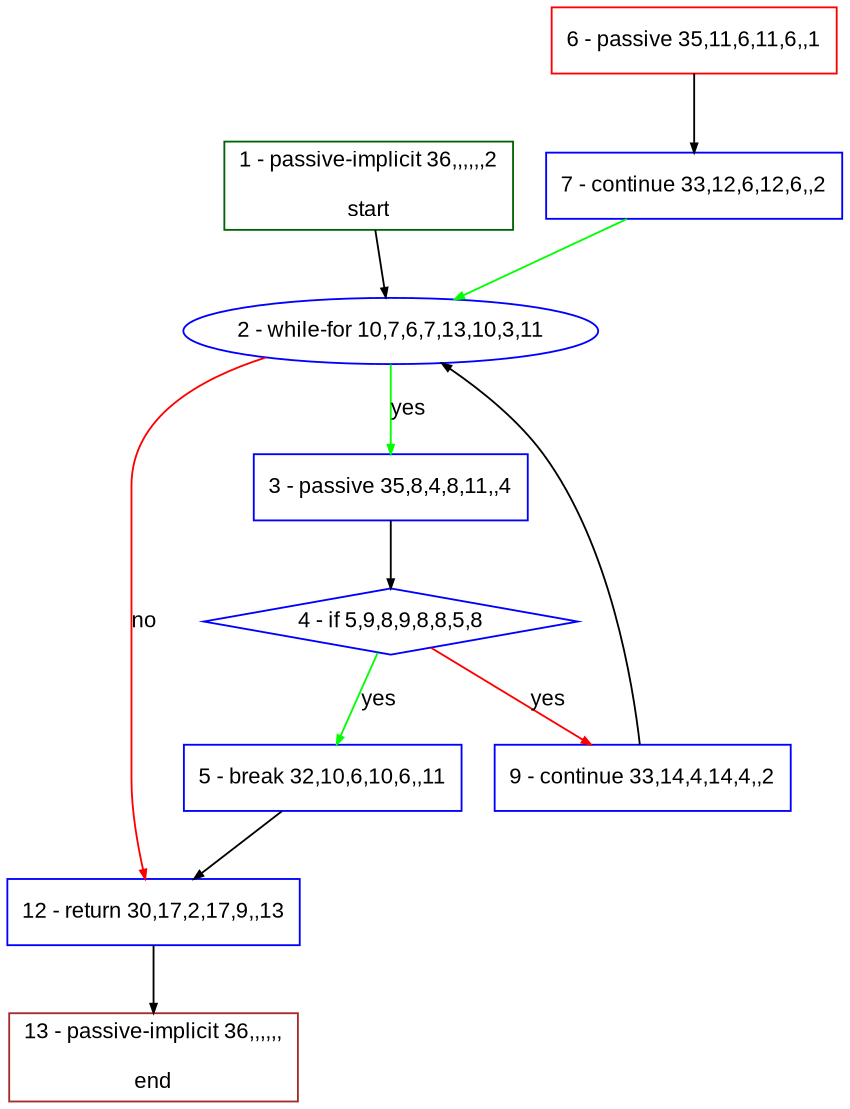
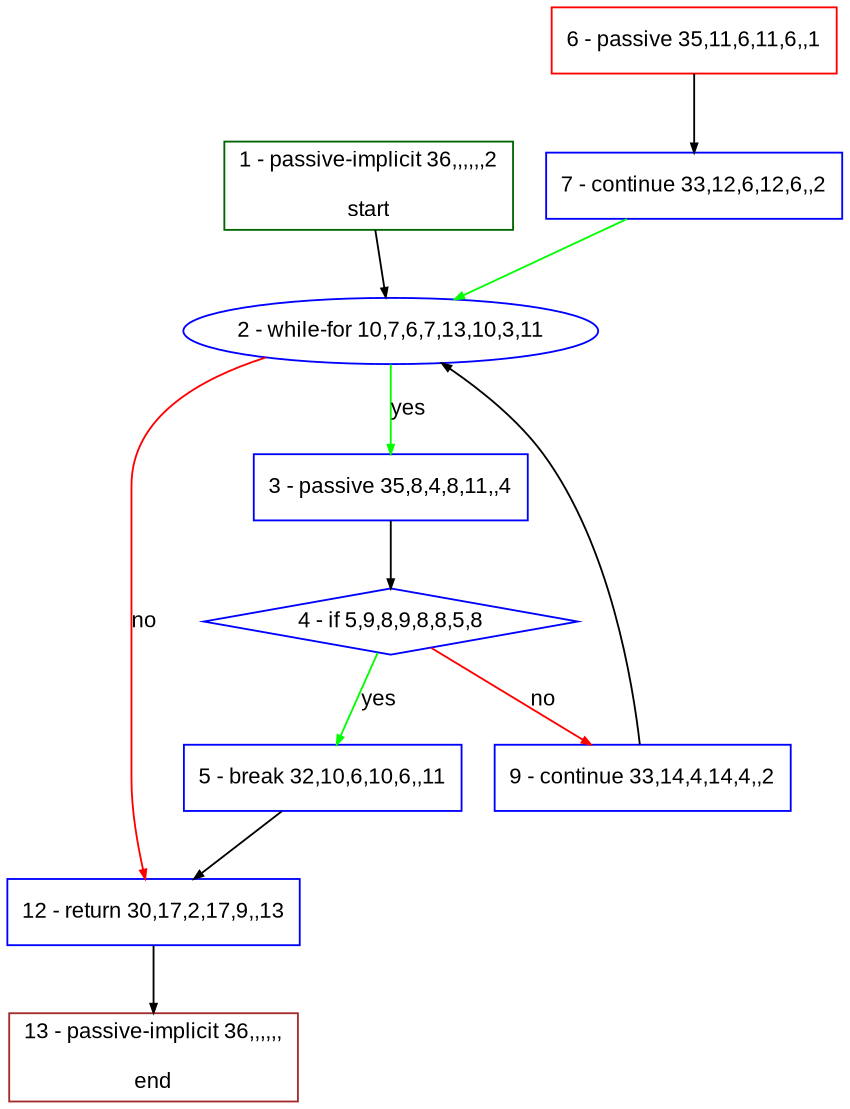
edge "4 - if 5,9,8,9,8,8,5,8" -> "9 - continue 33,14,4,14,4,,2": label "yes" -> "no"
